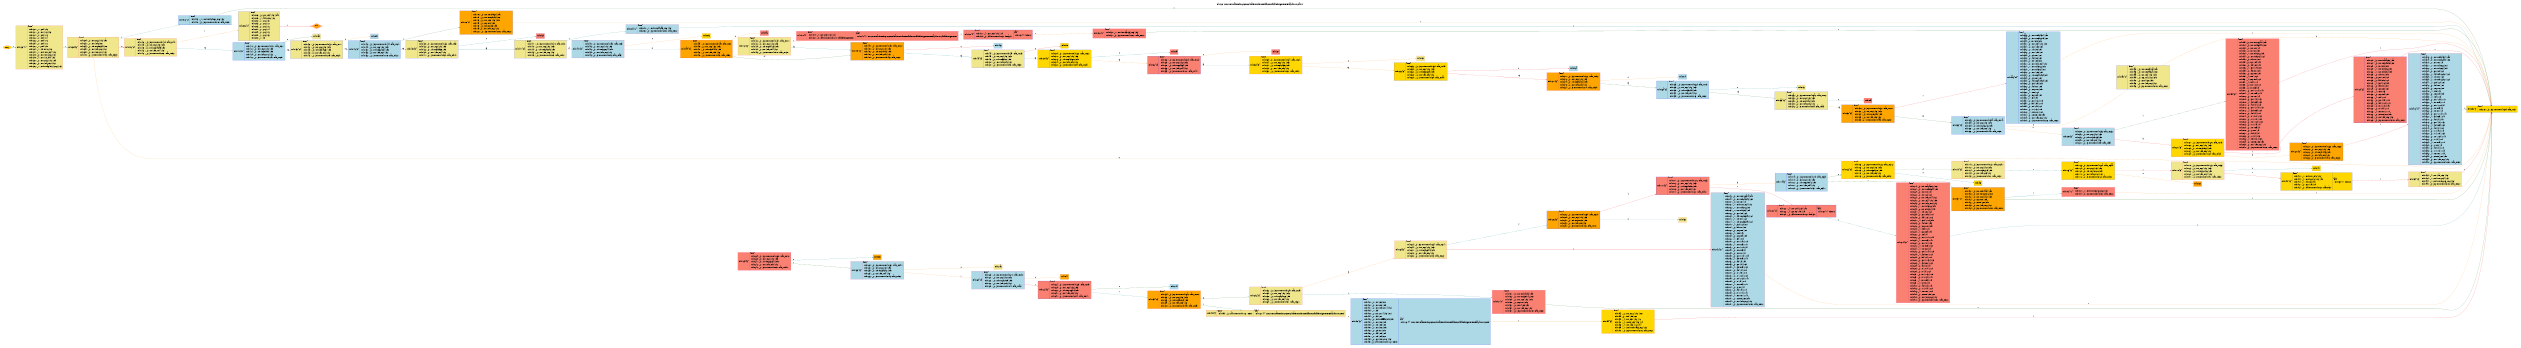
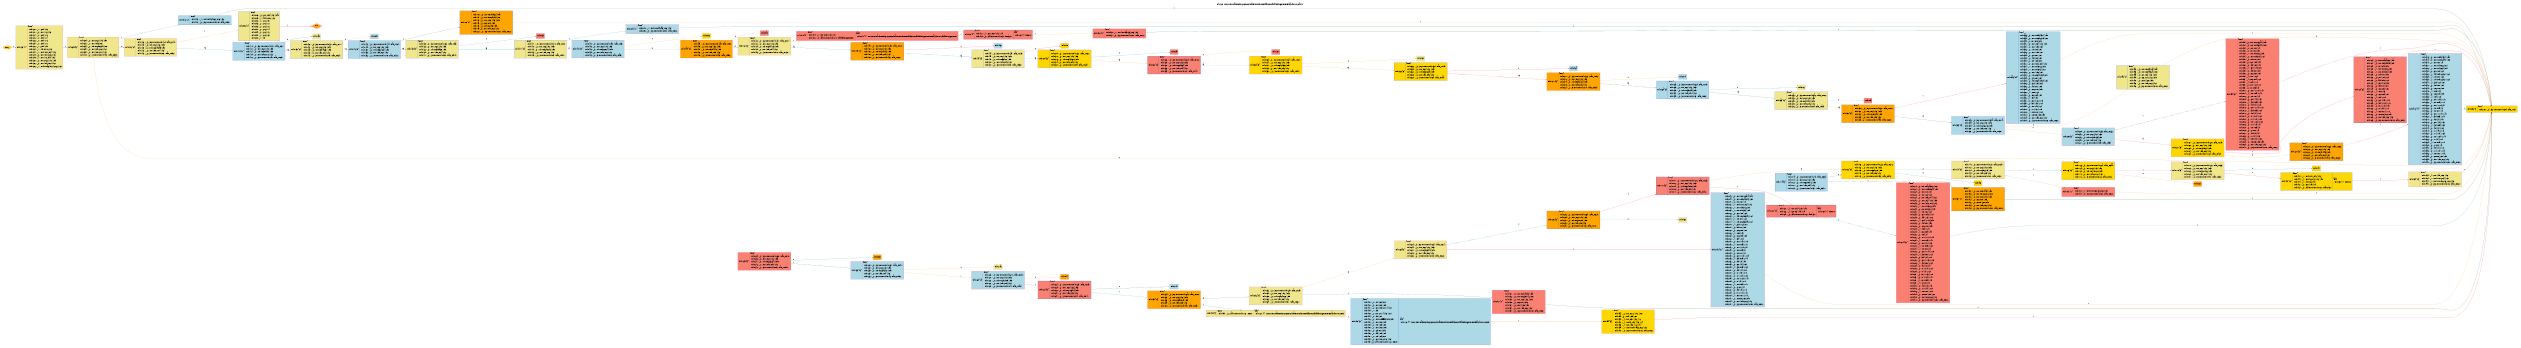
edge "0x4014a9 [25]" -> "0x4014db [25]": now "0x4014a9 [25]" -> "0x4014c2 [25]"
edge "0x401701 [25]" -> "0x40171a [25]": now "0x401701 [25]" -> "0x401733 [25]"
edge "0x401957 [27]" -> "0x401b12 [12]": now "0x40174c [25]" -> "0x401b12 [12]"
